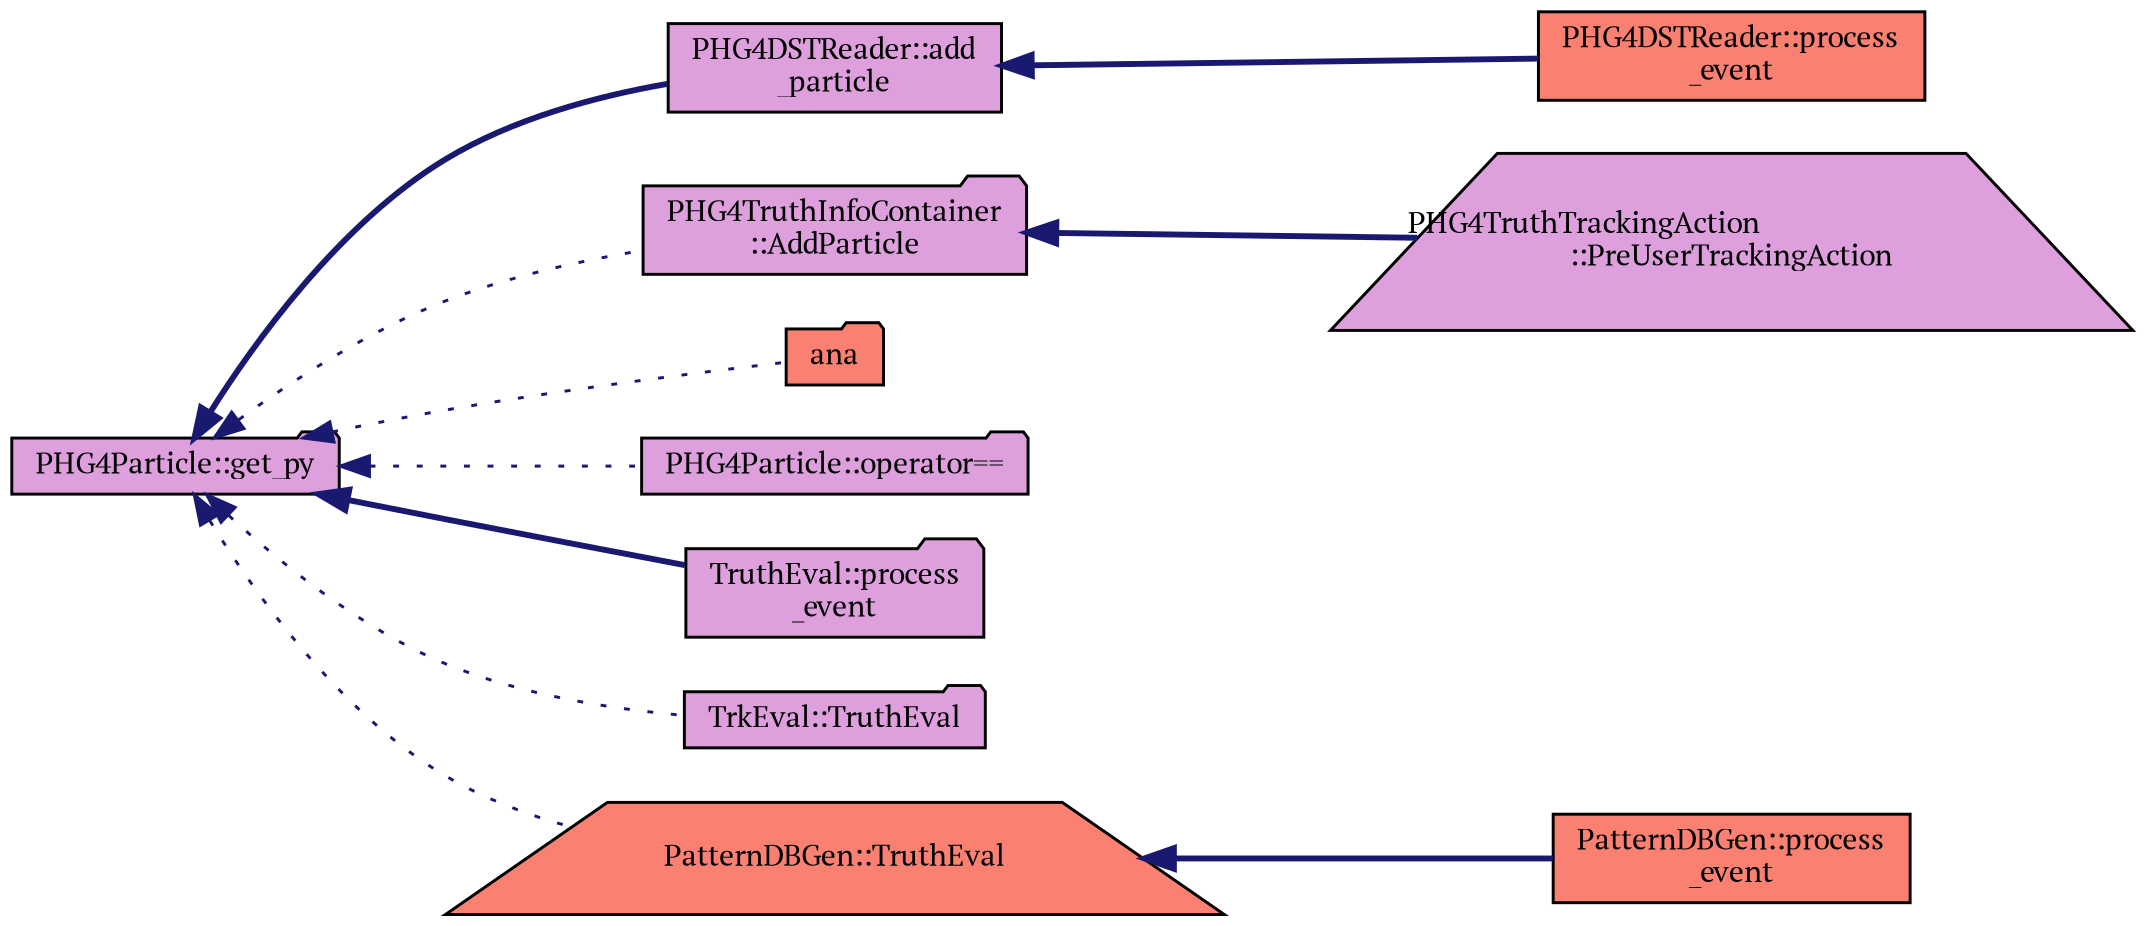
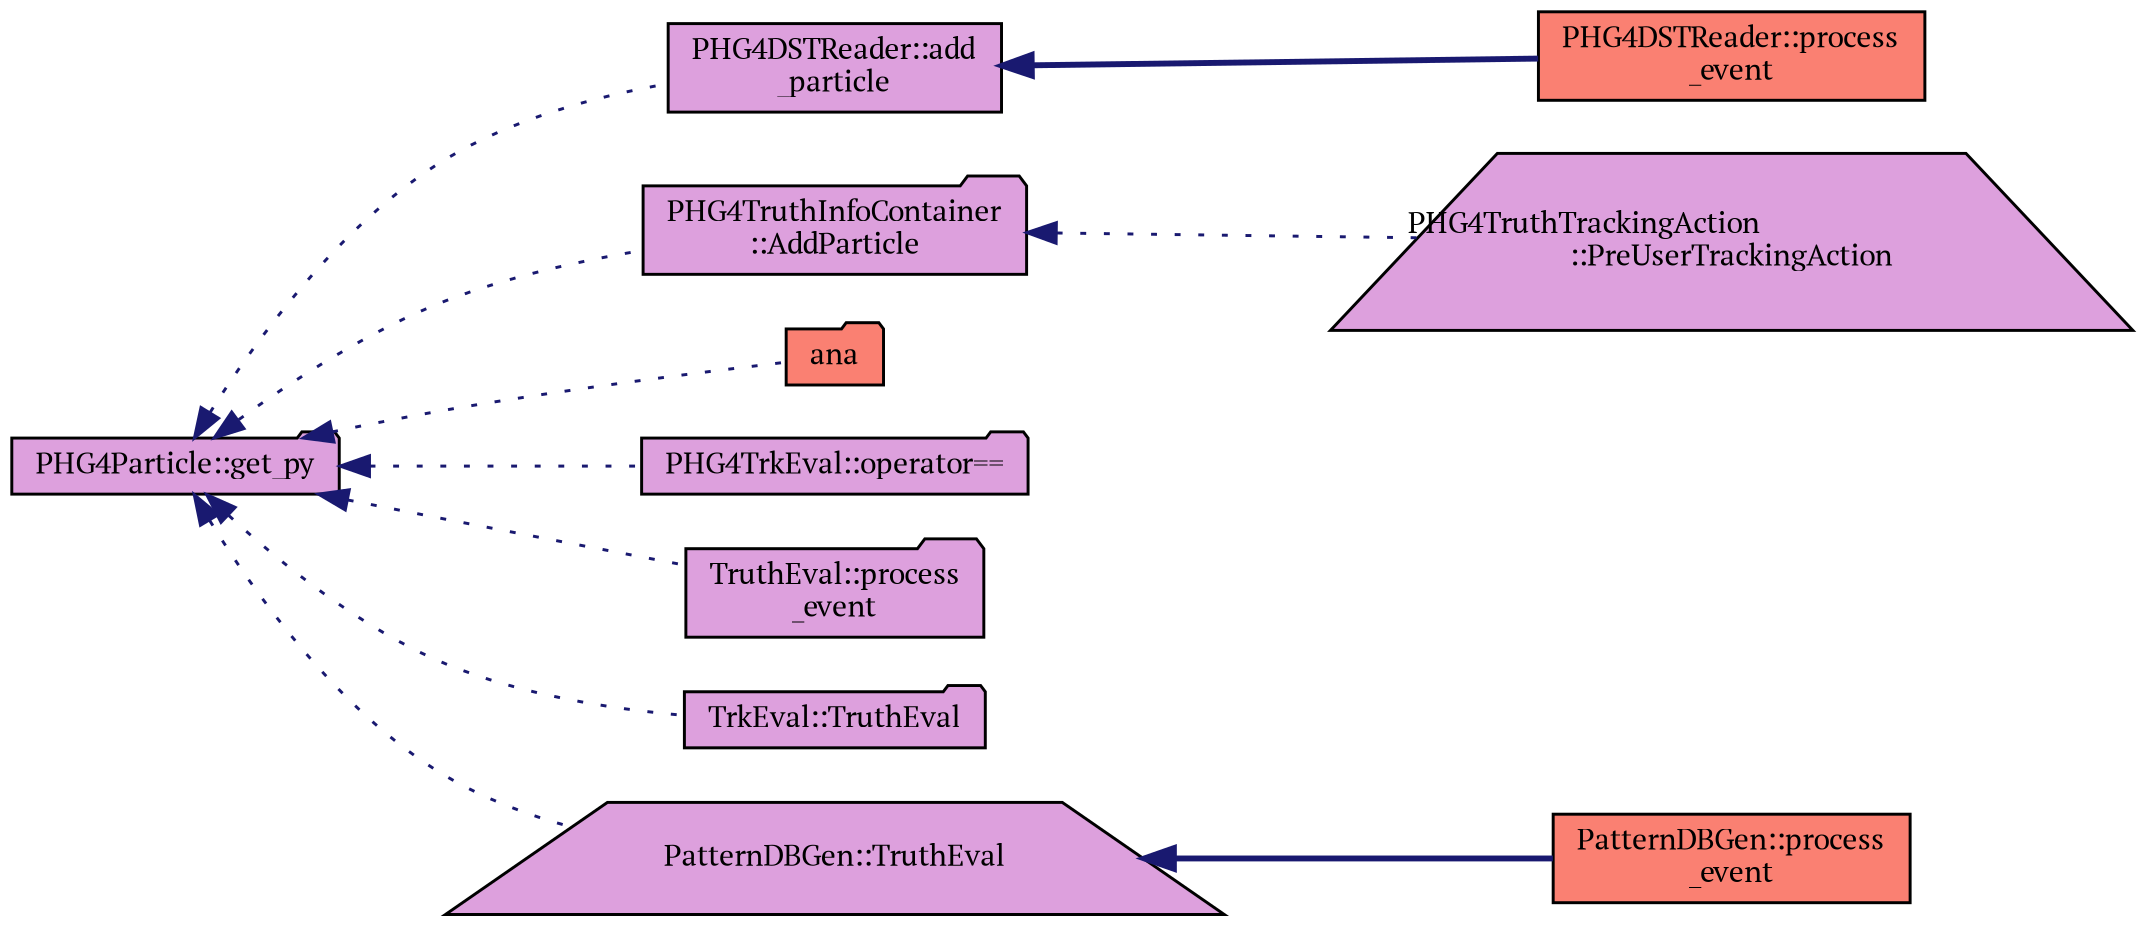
edge "PHG4DSTReader::add _particle" -> "PHG4Particle::get_py": style bold -> dotted
edge "PHG4TruthTrackingAction ::PreUserTrackingAction" -> "PHG4TruthInfoContainer ::AddParticle": style bold -> dotted
node "PHG4Particle::operator==": label "PHG4Particle::operator==" -> "PHG4TrkEval::operator=="
edge "TruthEval::process _event" -> "PHG4Particle::get_py": style bold -> dotted
node "PatternDBGen::TruthEval": fillcolor salmon -> plum
